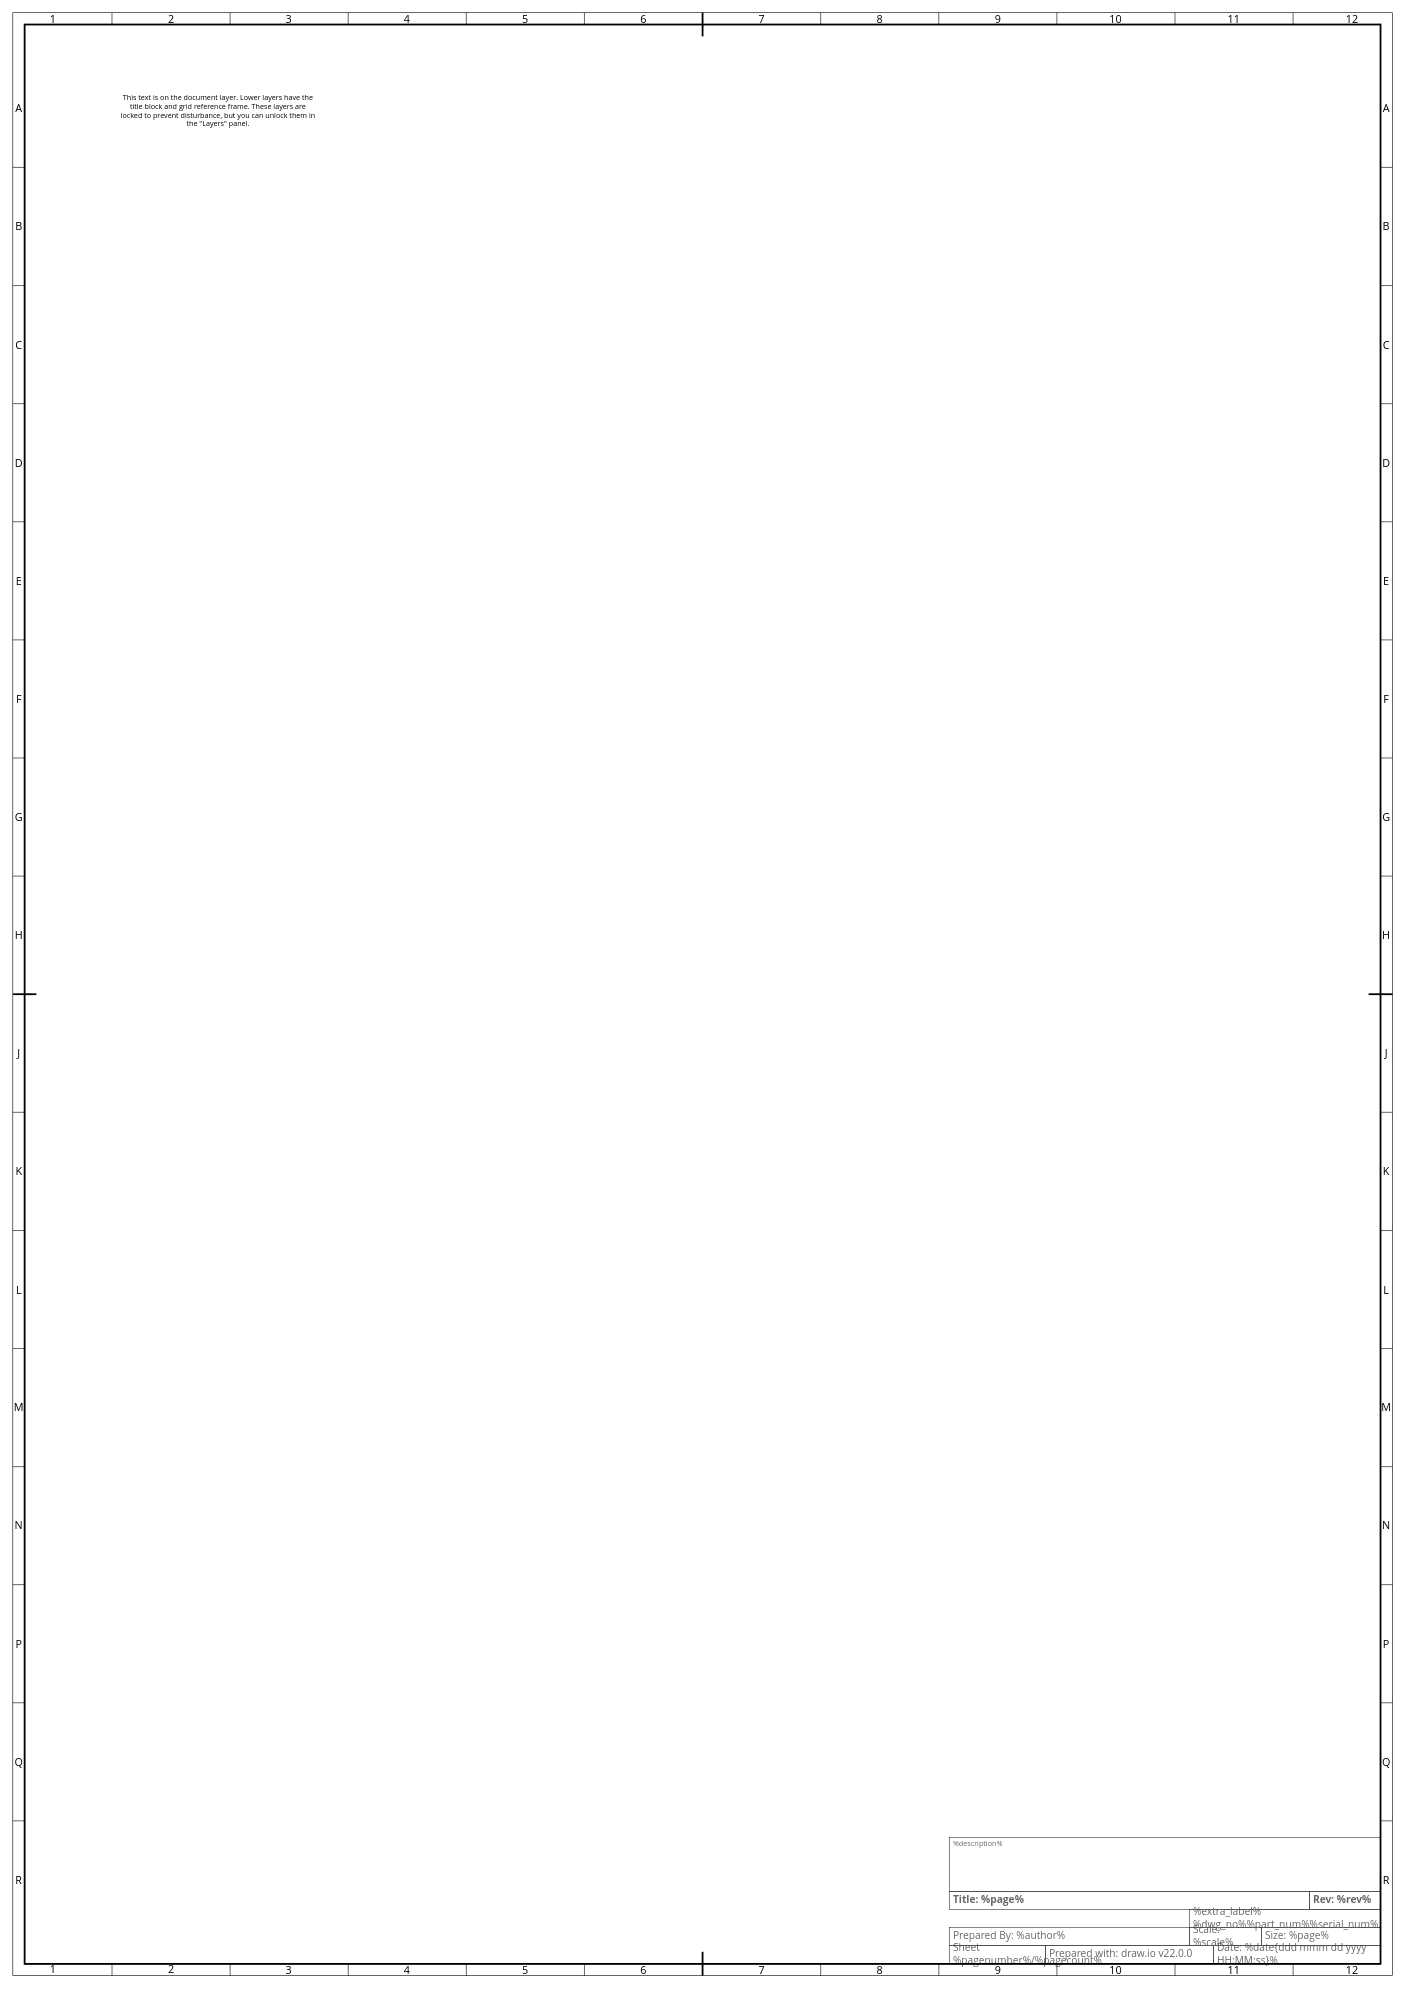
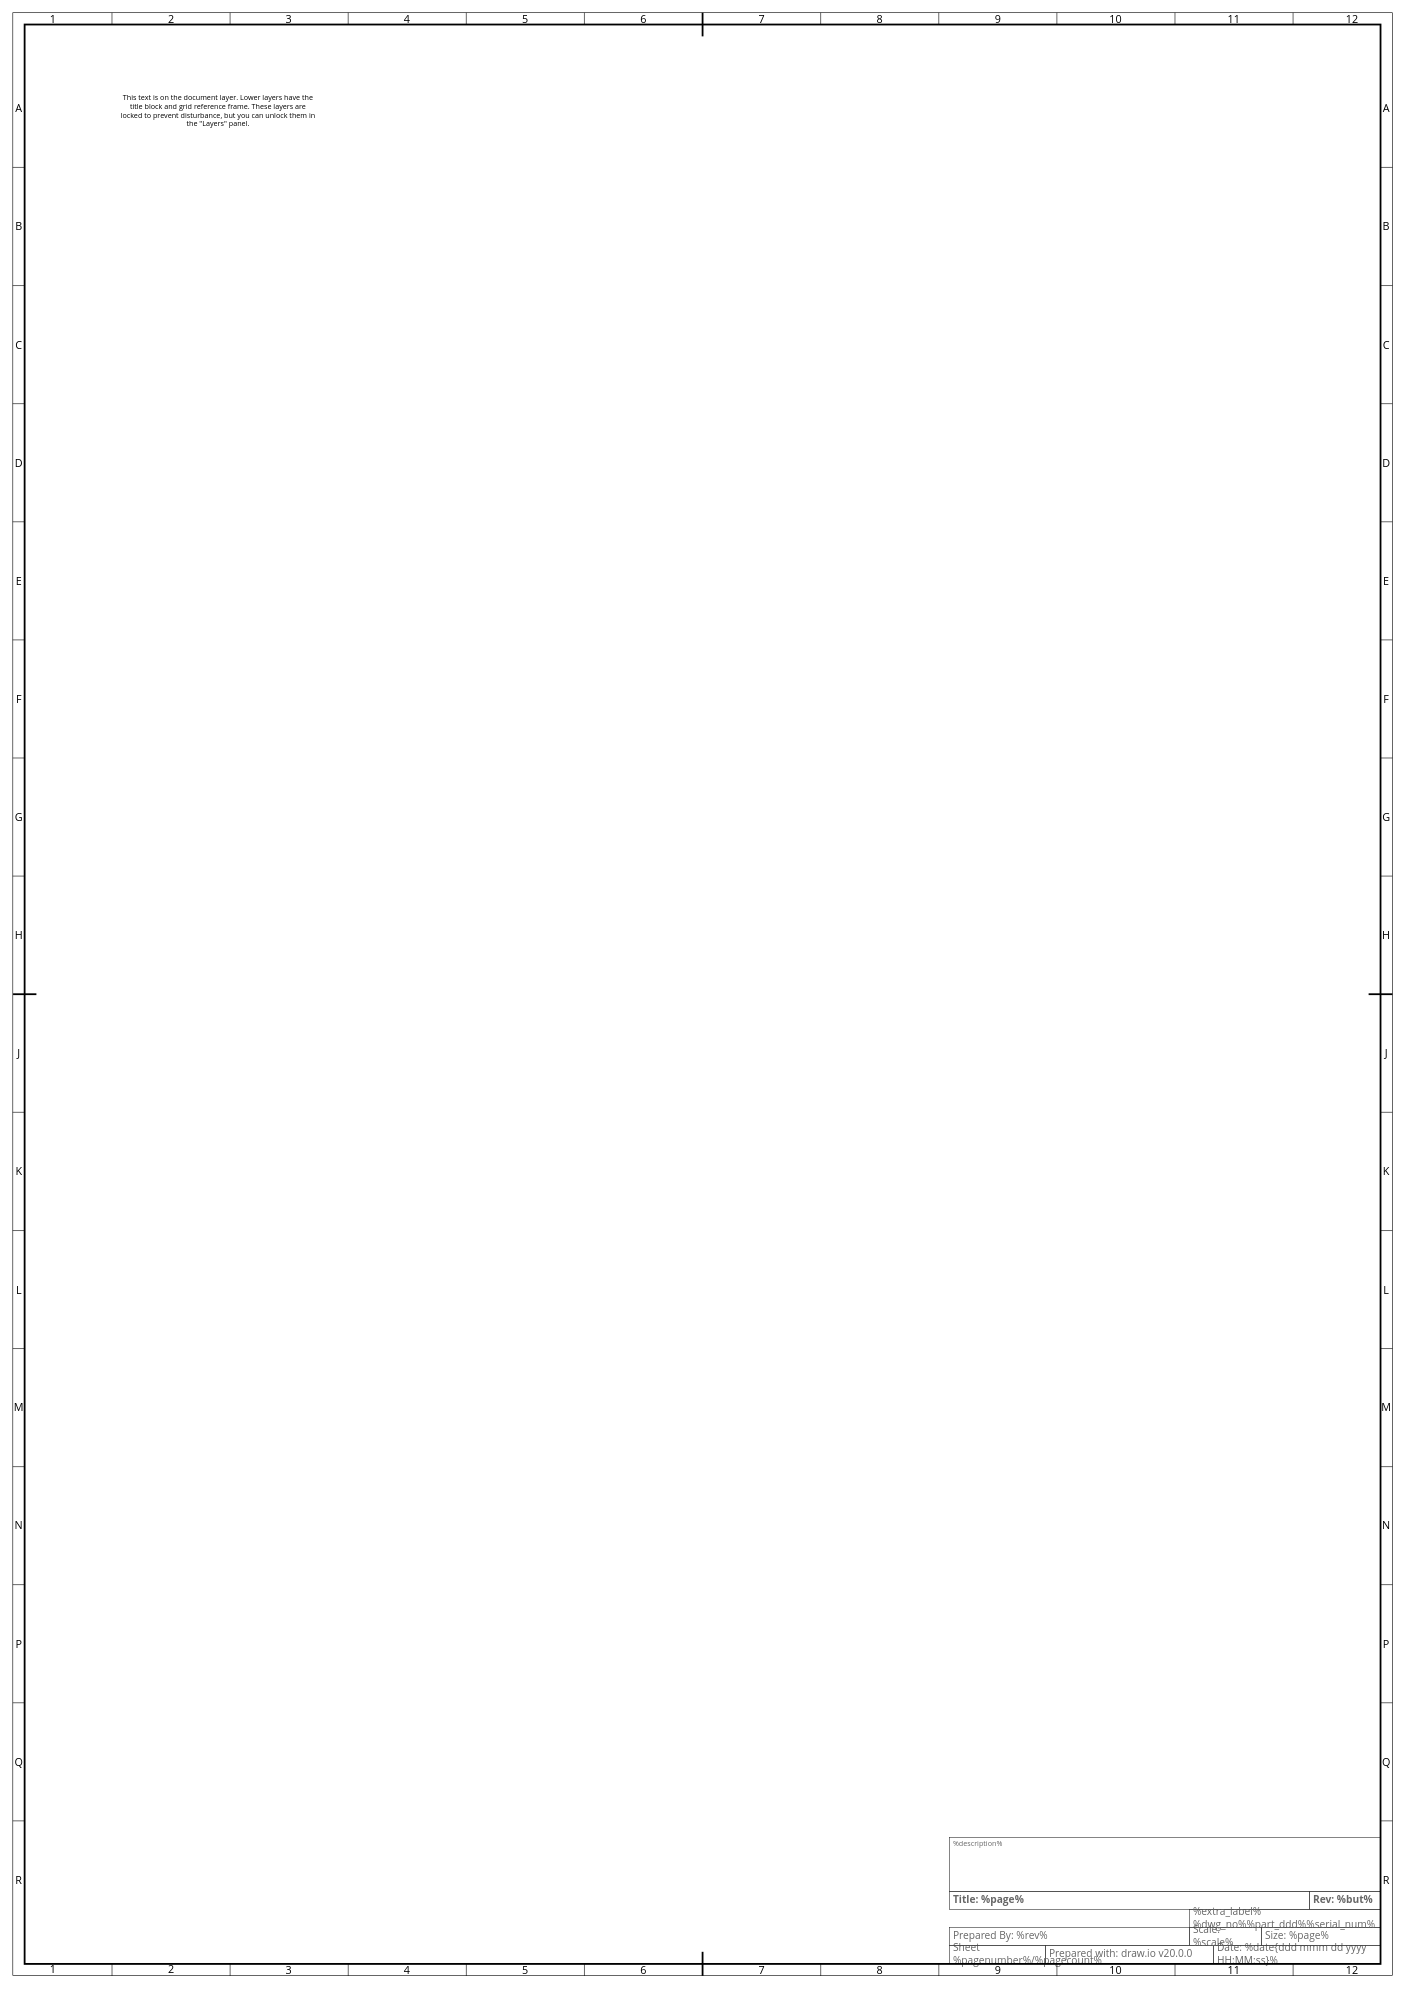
node "Rev: %rev%": label "Rev: %rev%" -> "Rev: %but%"
node "%extra_label% %dwg_no%%part_num%%serial_num%": label "%extra_label% %dwg_no%%part_num%%serial_num%" -> "%extra_label% %dwg_no%%part_ddd%%serial_num%"
node "Prepared By: %author%": label "Prepared By: %author%" -> "Prepared By: %rev%"
node "Prepared with: draw.io v22.0.0": label "Prepared with: draw.io v22.0.0" -> "Prepared with: draw.io v20.0.0"
